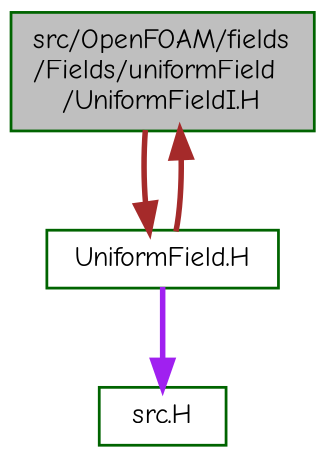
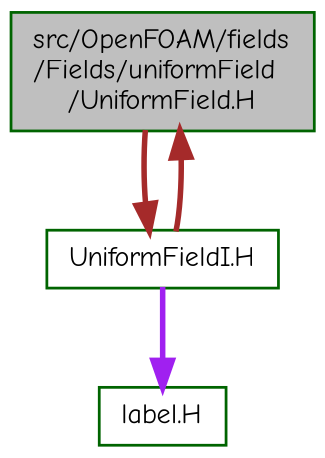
node "src/OpenFOAM/fields /Fields/uniformField /UniformFieldI.H": label "src/OpenFOAM/fields /Fields/uniformField /UniformFieldI.H" -> "src/OpenFOAM/fields /Fields/uniformField /UniformField.H"
node "UniformField.H": label "UniformField.H" -> "UniformFieldI.H"
node "src.H": label "src.H" -> "label.H"
